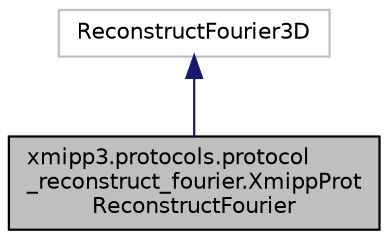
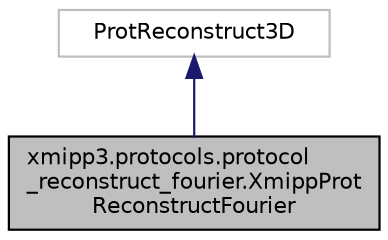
node "ReconstructFourier3D": label "ReconstructFourier3D" -> "ProtReconstruct3D"
